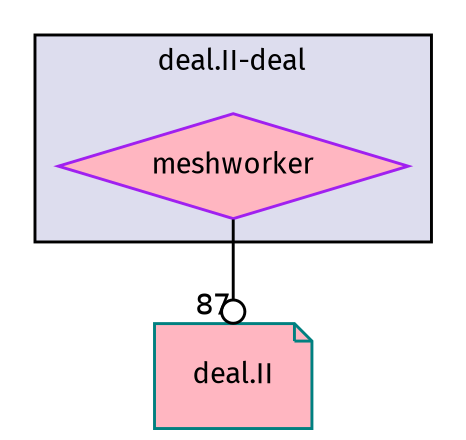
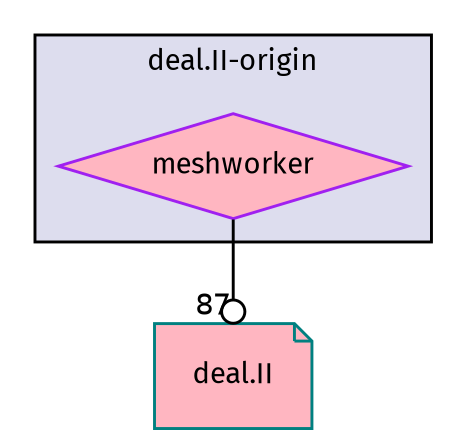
cluster "deal.II-deal": label "deal.II-deal" -> "deal.II-origin"
